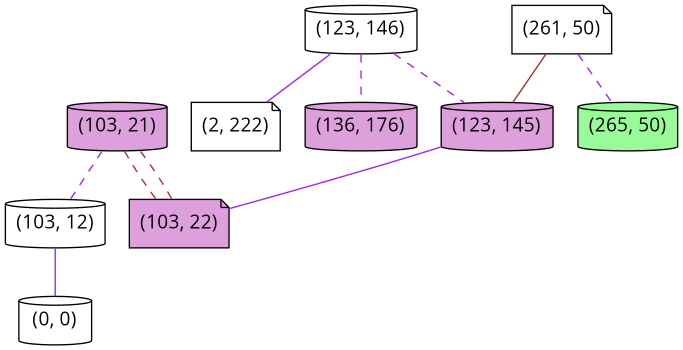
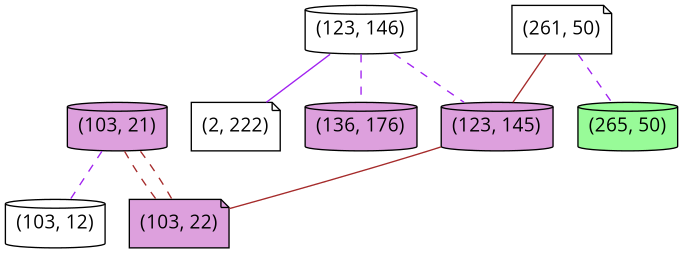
edge "(123, 145)" -- "(103, 22)": color purple -> brown
node "(0, 0)": removed
